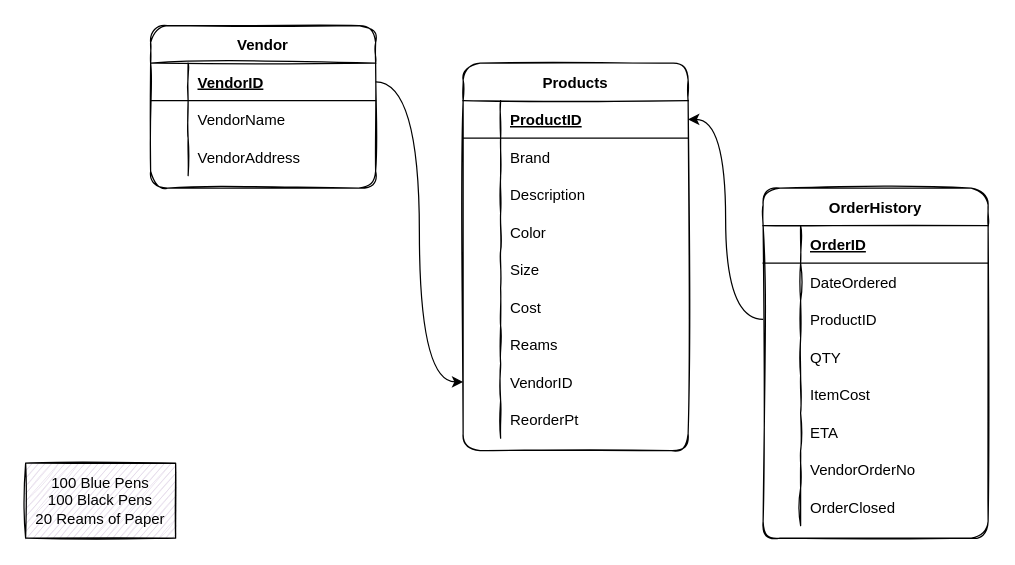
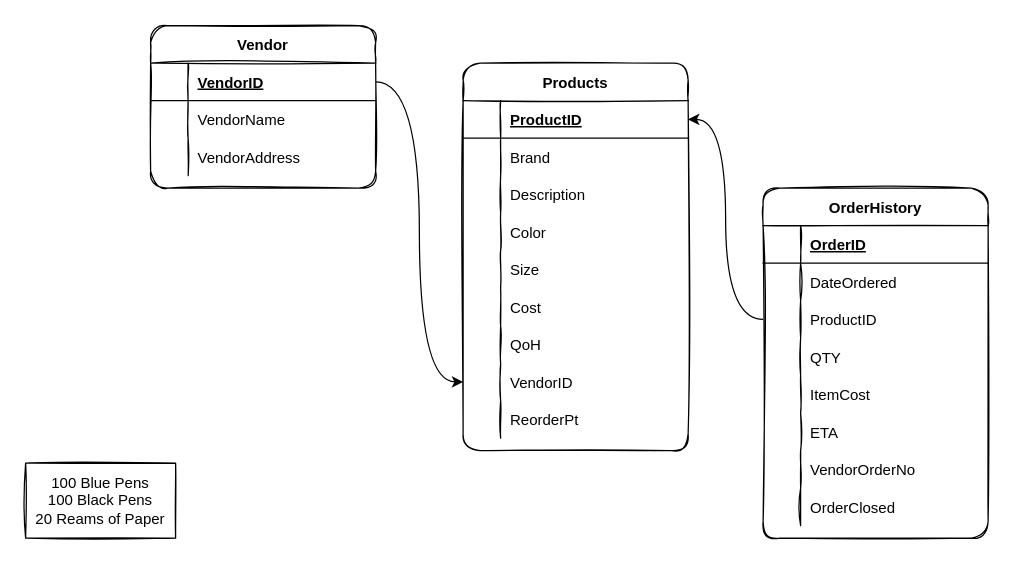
node "Reams": label "Reams" -> "QoH"
node "100 Blue Pens 100 Black Pens 20 Reams of Paper": fillcolor #e1d5e7 -> #ffffff
